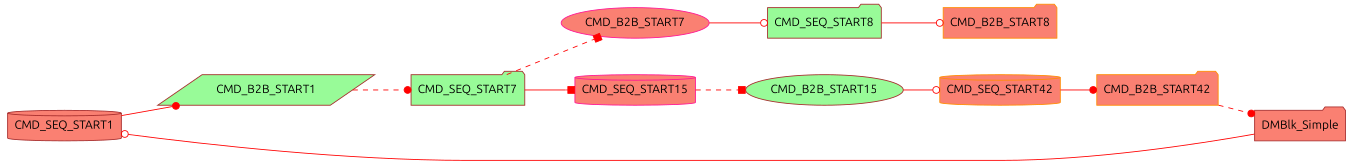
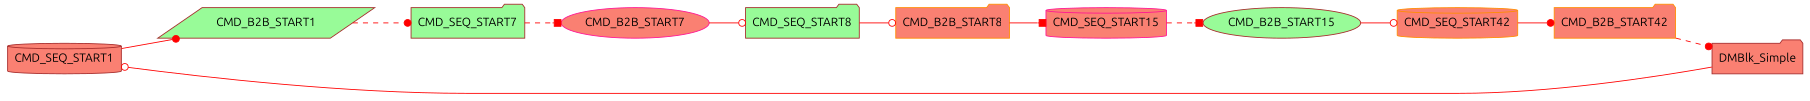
edge "CMD_SEQ_START7" -> "CMD_SEQ_START15": now "CMD_B2B_START8" -> "CMD_SEQ_START15"
